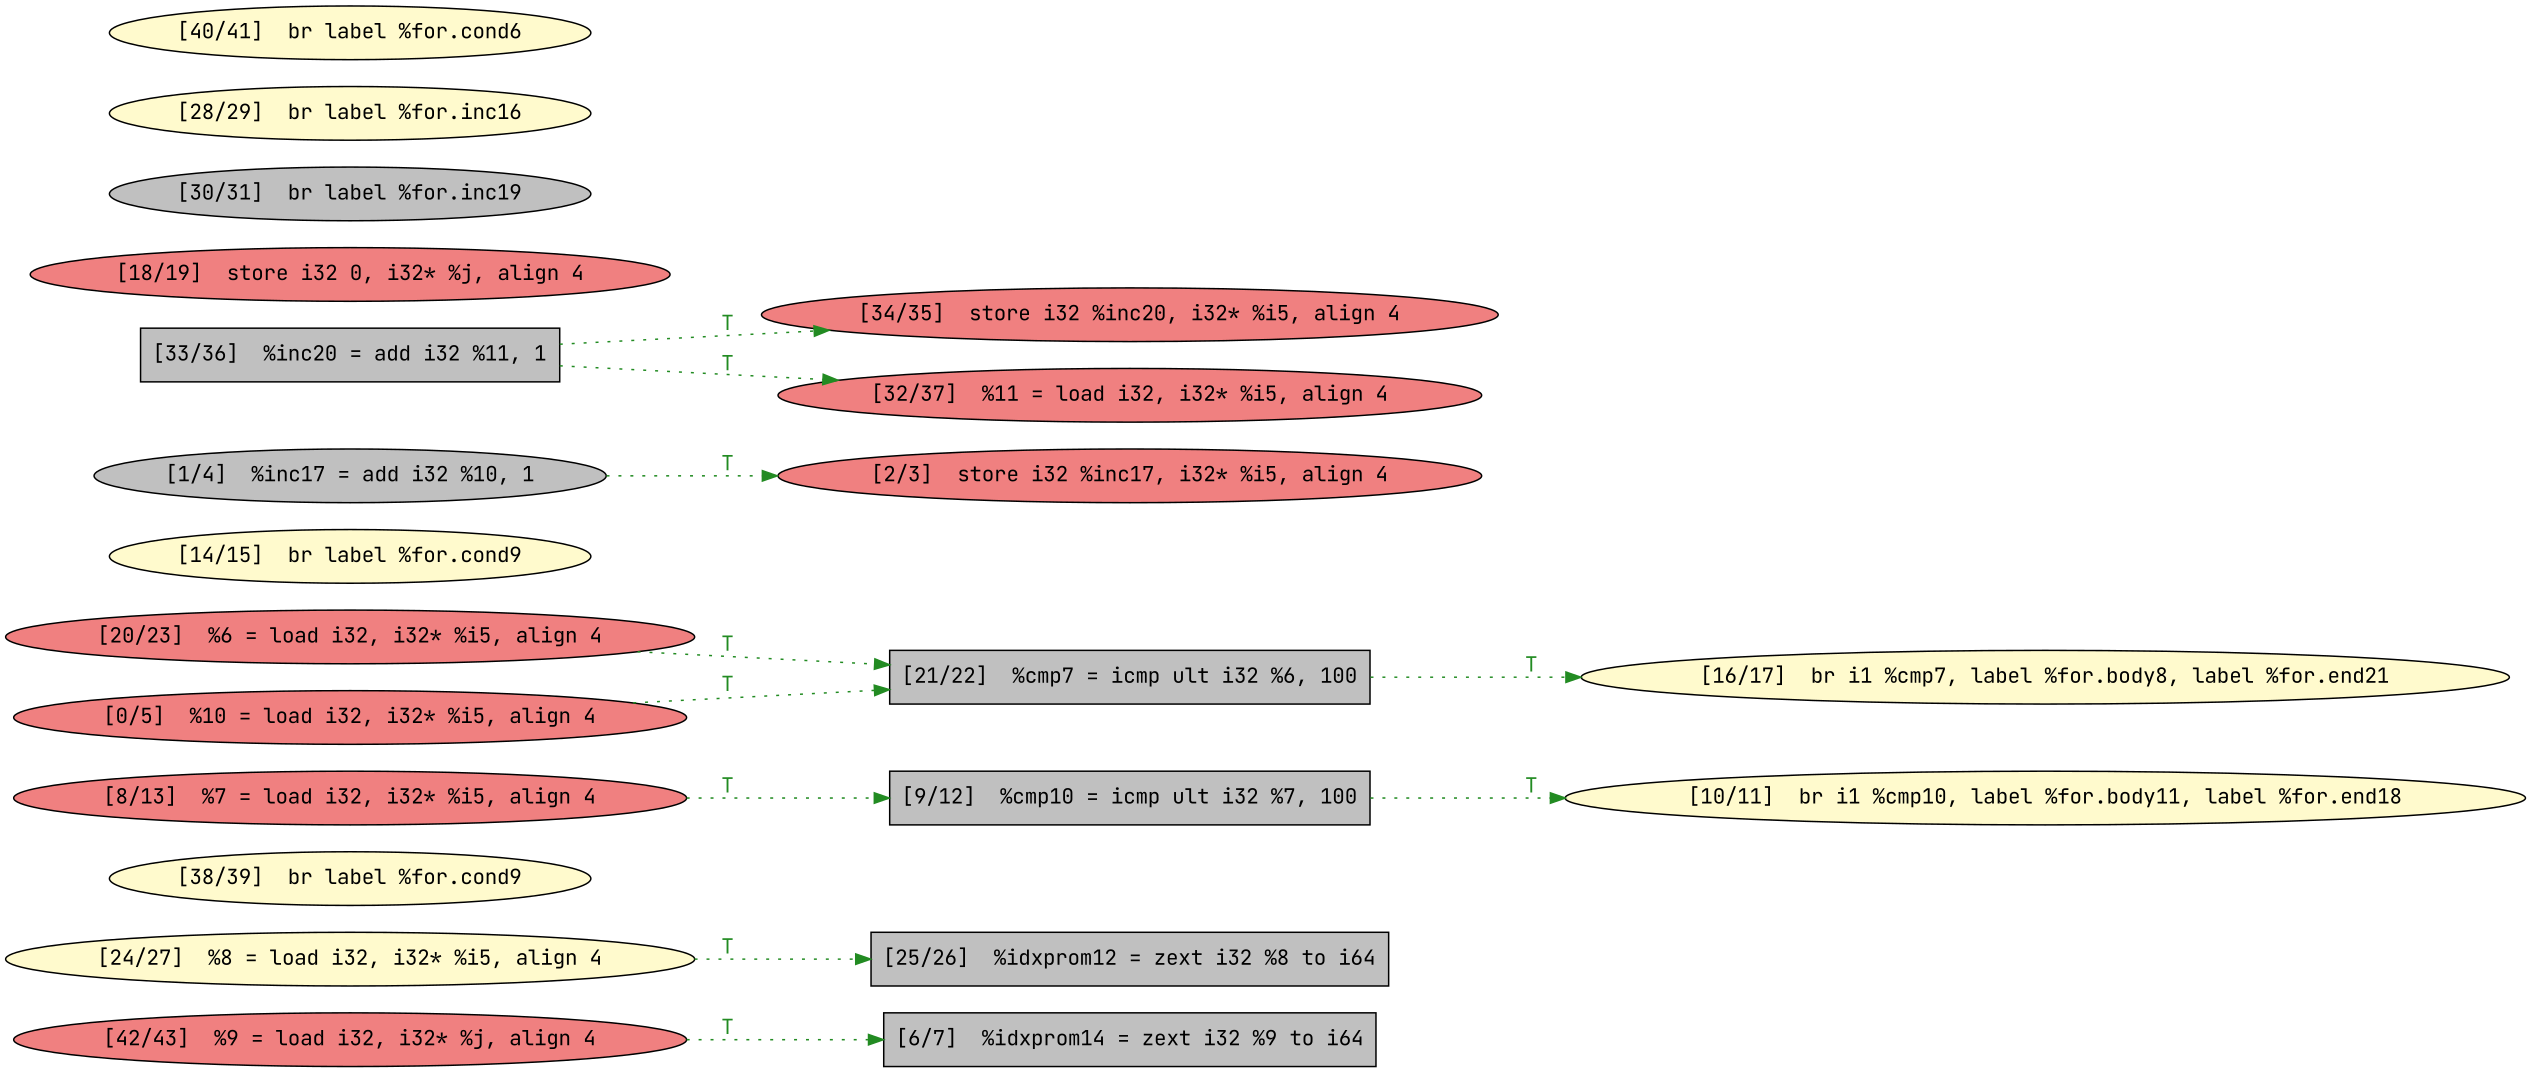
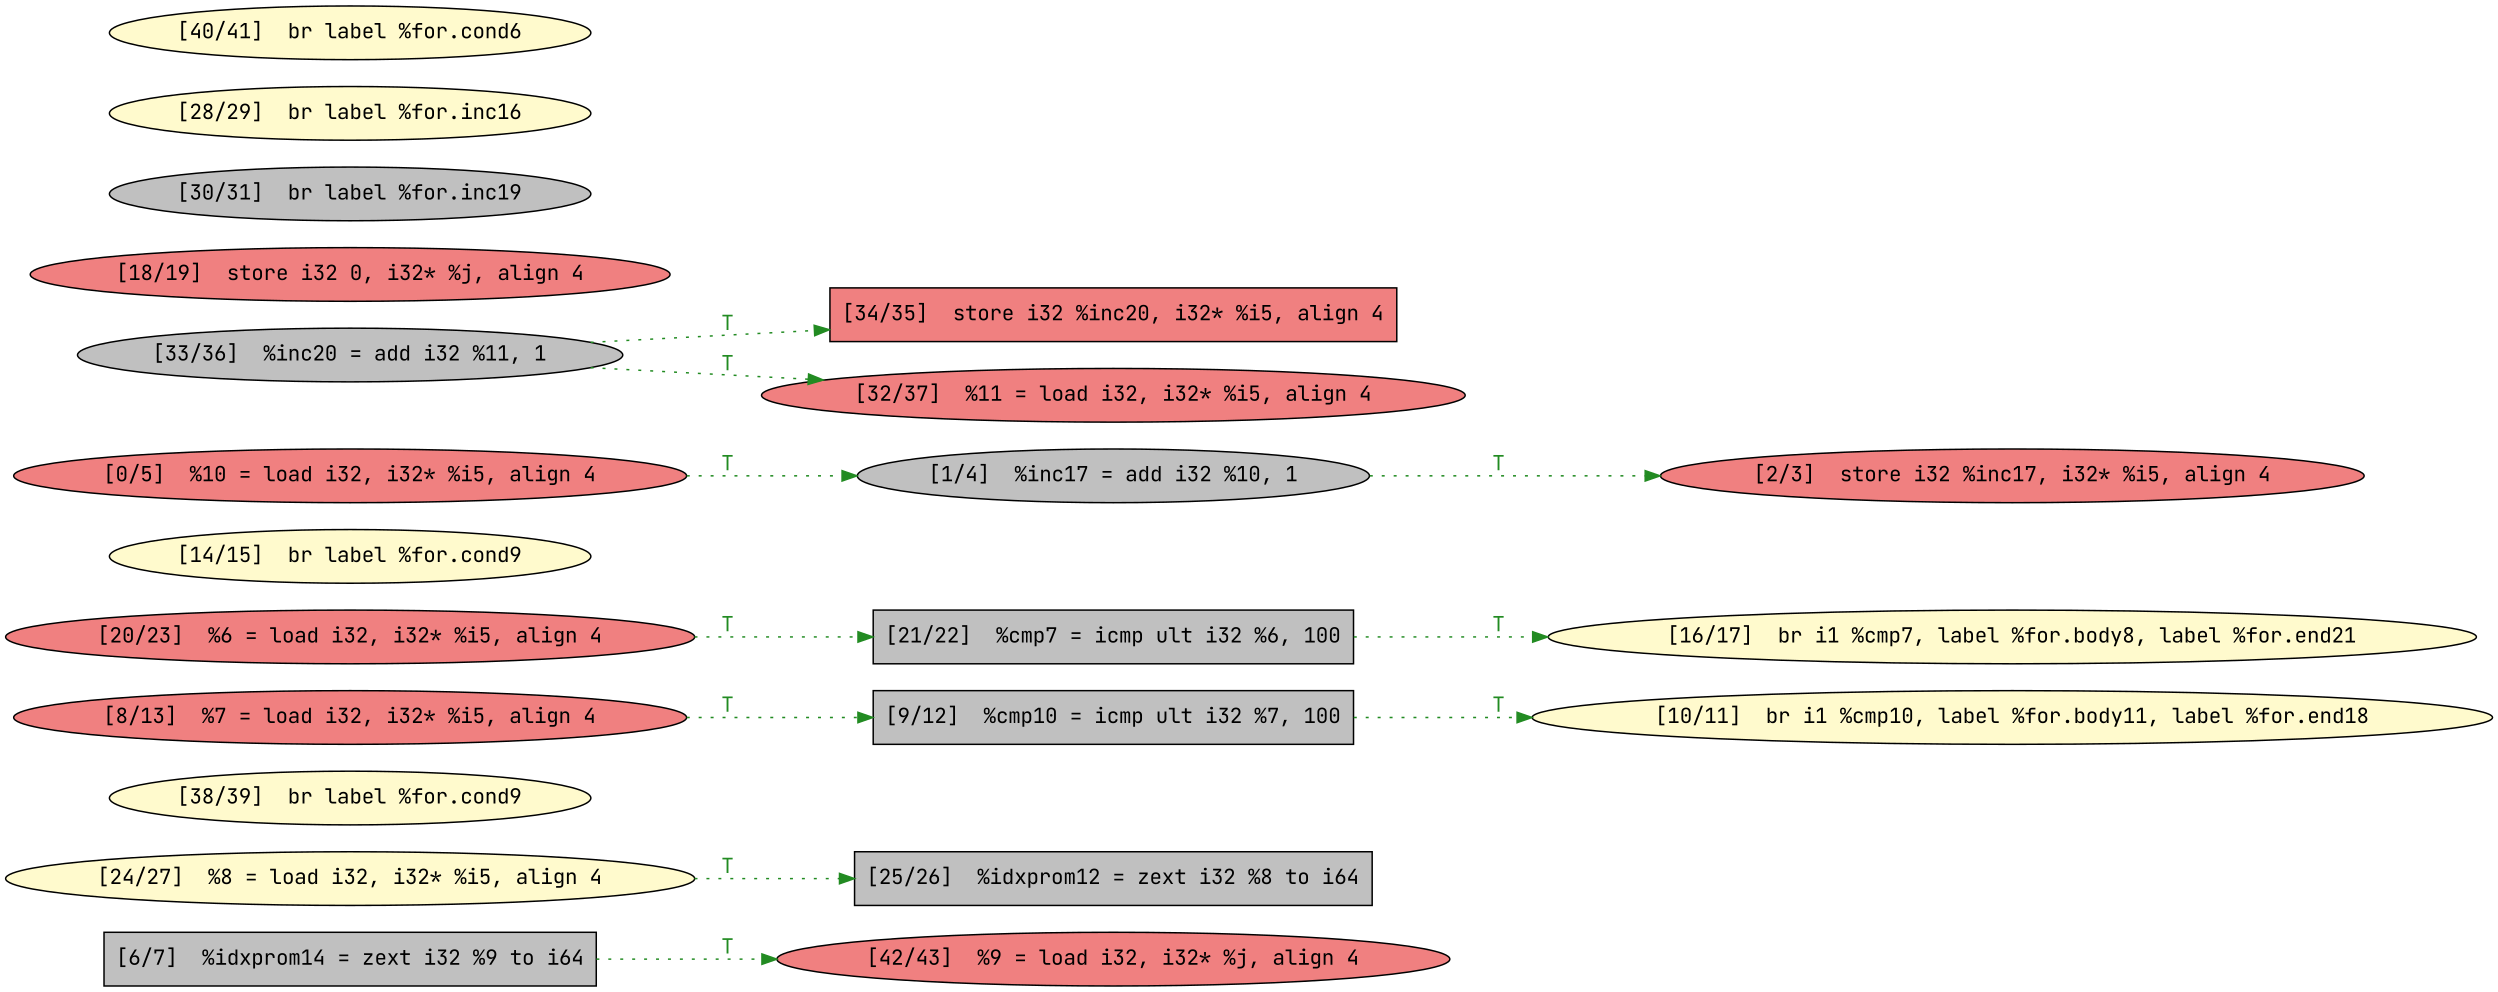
node "[34/35]  store i32 %inc20, i32* %i5, align 4": shape ellipse -> box
node "[33/36]  %inc20 = add i32 %11, 1": shape box -> ellipse
edge "[0/5]  %10 = load i32, i32* %i5, align 4" -> "[21/22]  %cmp7 = icmp ult i32 %6, 100": now "[0/5]  %10 = load i32, i32* %i5, align 4" -> "[1/4]  %inc17 = add i32 %10, 1"
edge "[42/43]  %9 = load i32, i32* %j, align 4" -> "[6/7]  %idxprom14 = zext i32 %9 to i64": reversed
